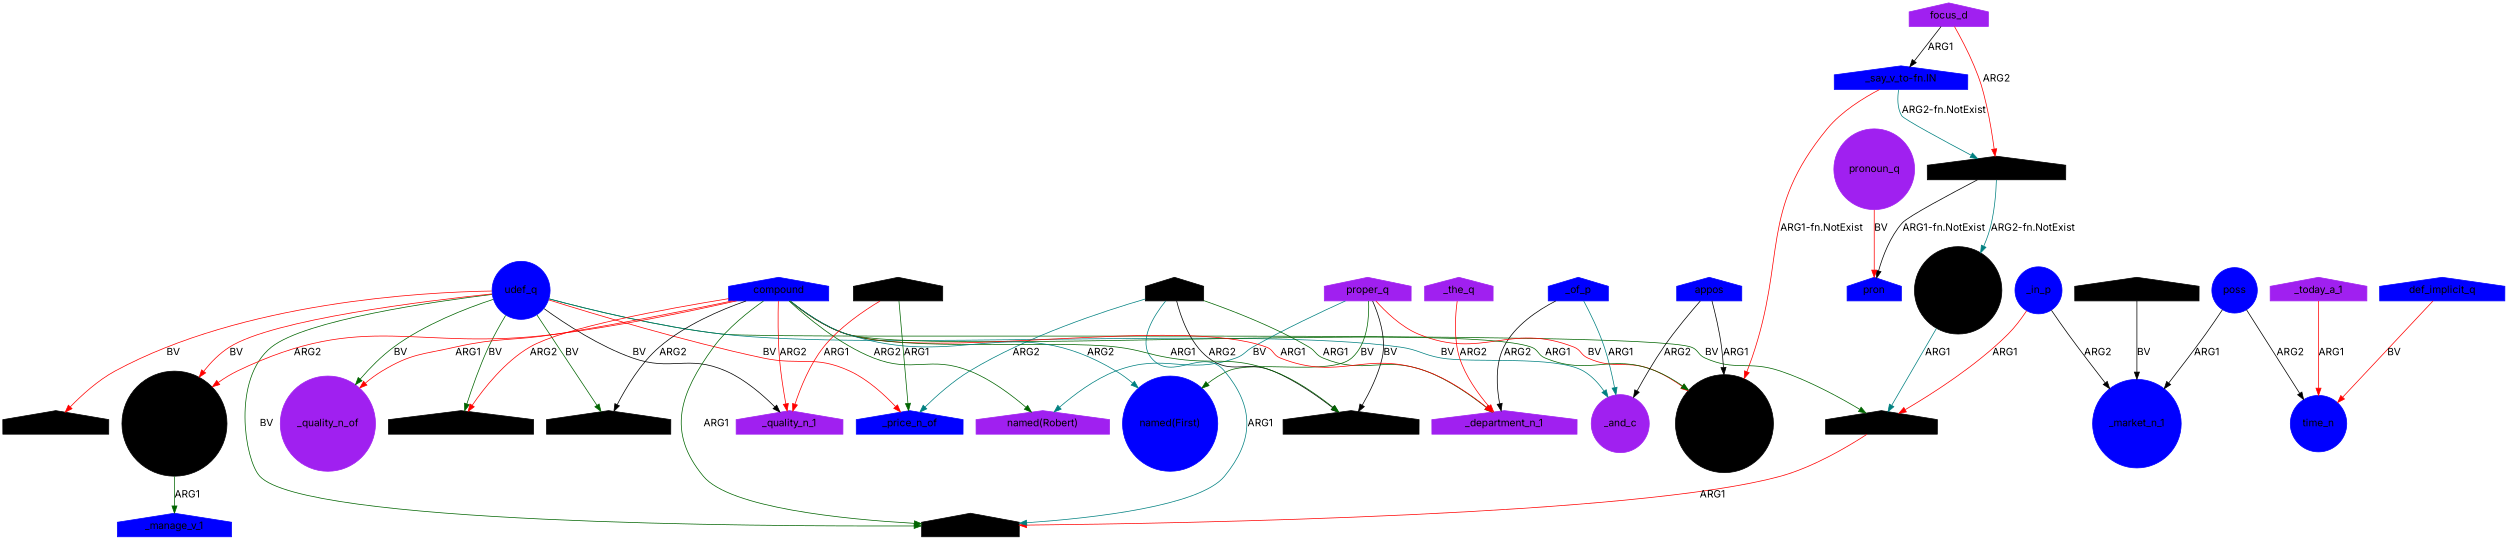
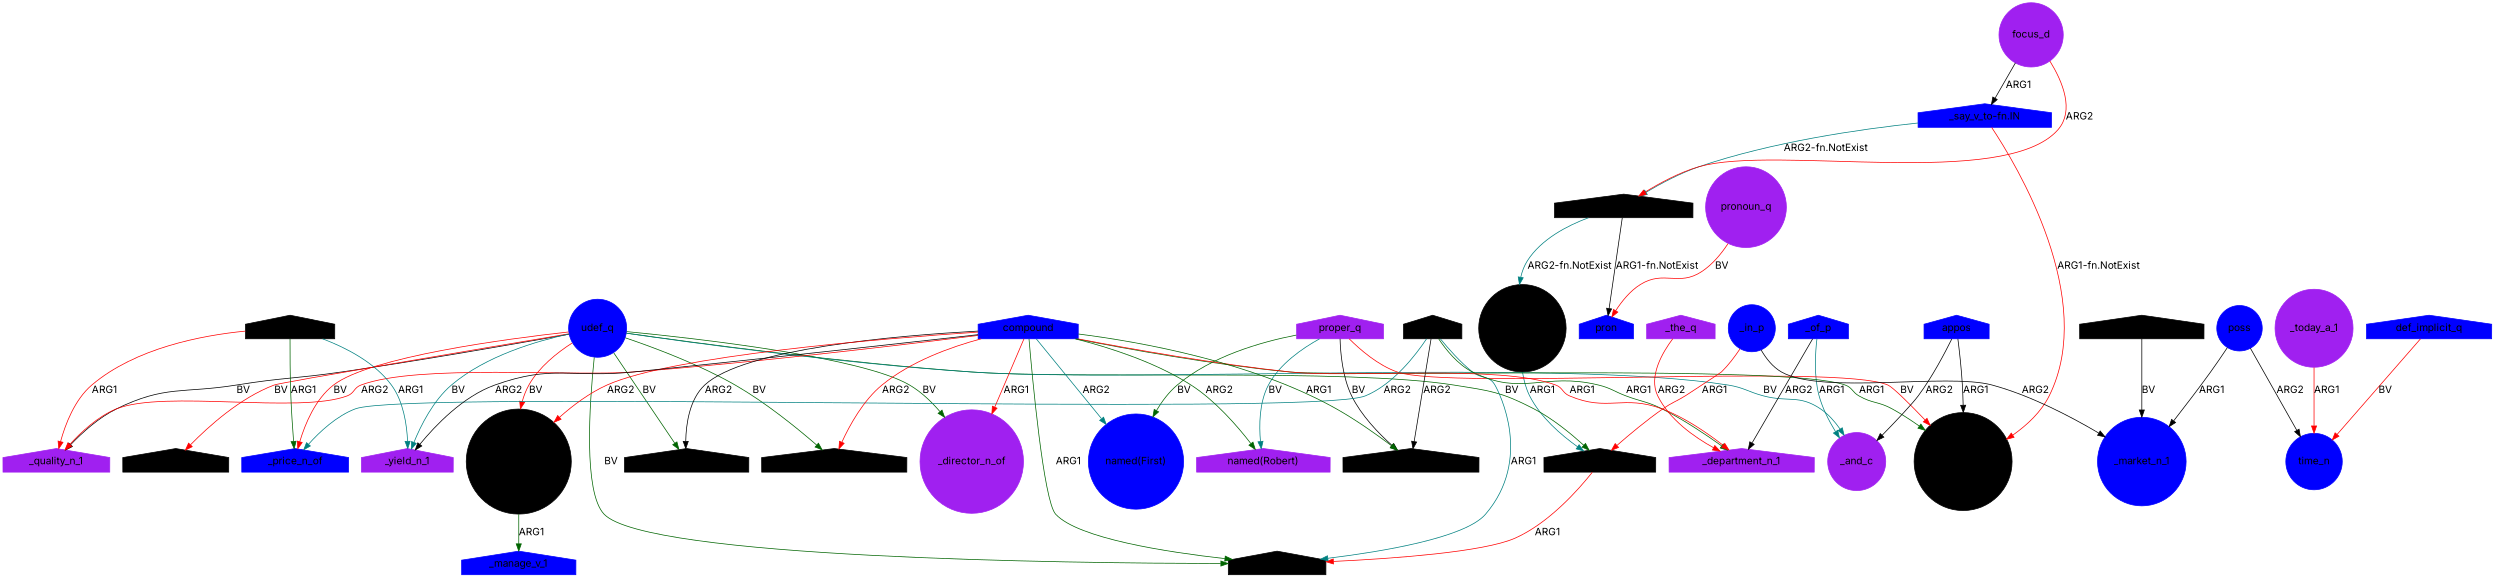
node "focus_d": shape house -> circle
node "_today_a_1": shape house -> circle
node "_quality_n_of": label "_quality_n_of" -> "_director_n_of"
node "_yield_n_1": added
